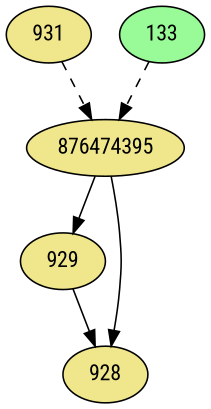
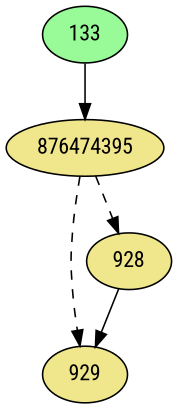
node "931": removed
edge "133" -> "876474395": style dashed -> solid
edge "876474395" -> "929": style solid -> dashed
edge "876474395" -> "928": style solid -> dashed
edge "929" -> "928": reversed
